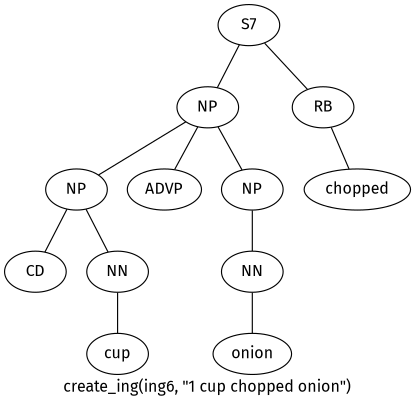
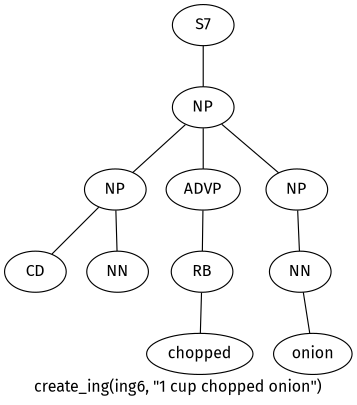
edge "S7" -- "RB": now "ADVP" -- "RB"
node "cup": removed
